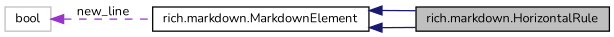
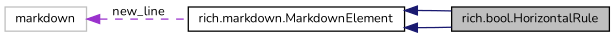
node "bool": label "bool" -> "markdown"
node "rich.markdown.HorizontalRule": label "rich.markdown.HorizontalRule" -> "rich.bool.HorizontalRule"
